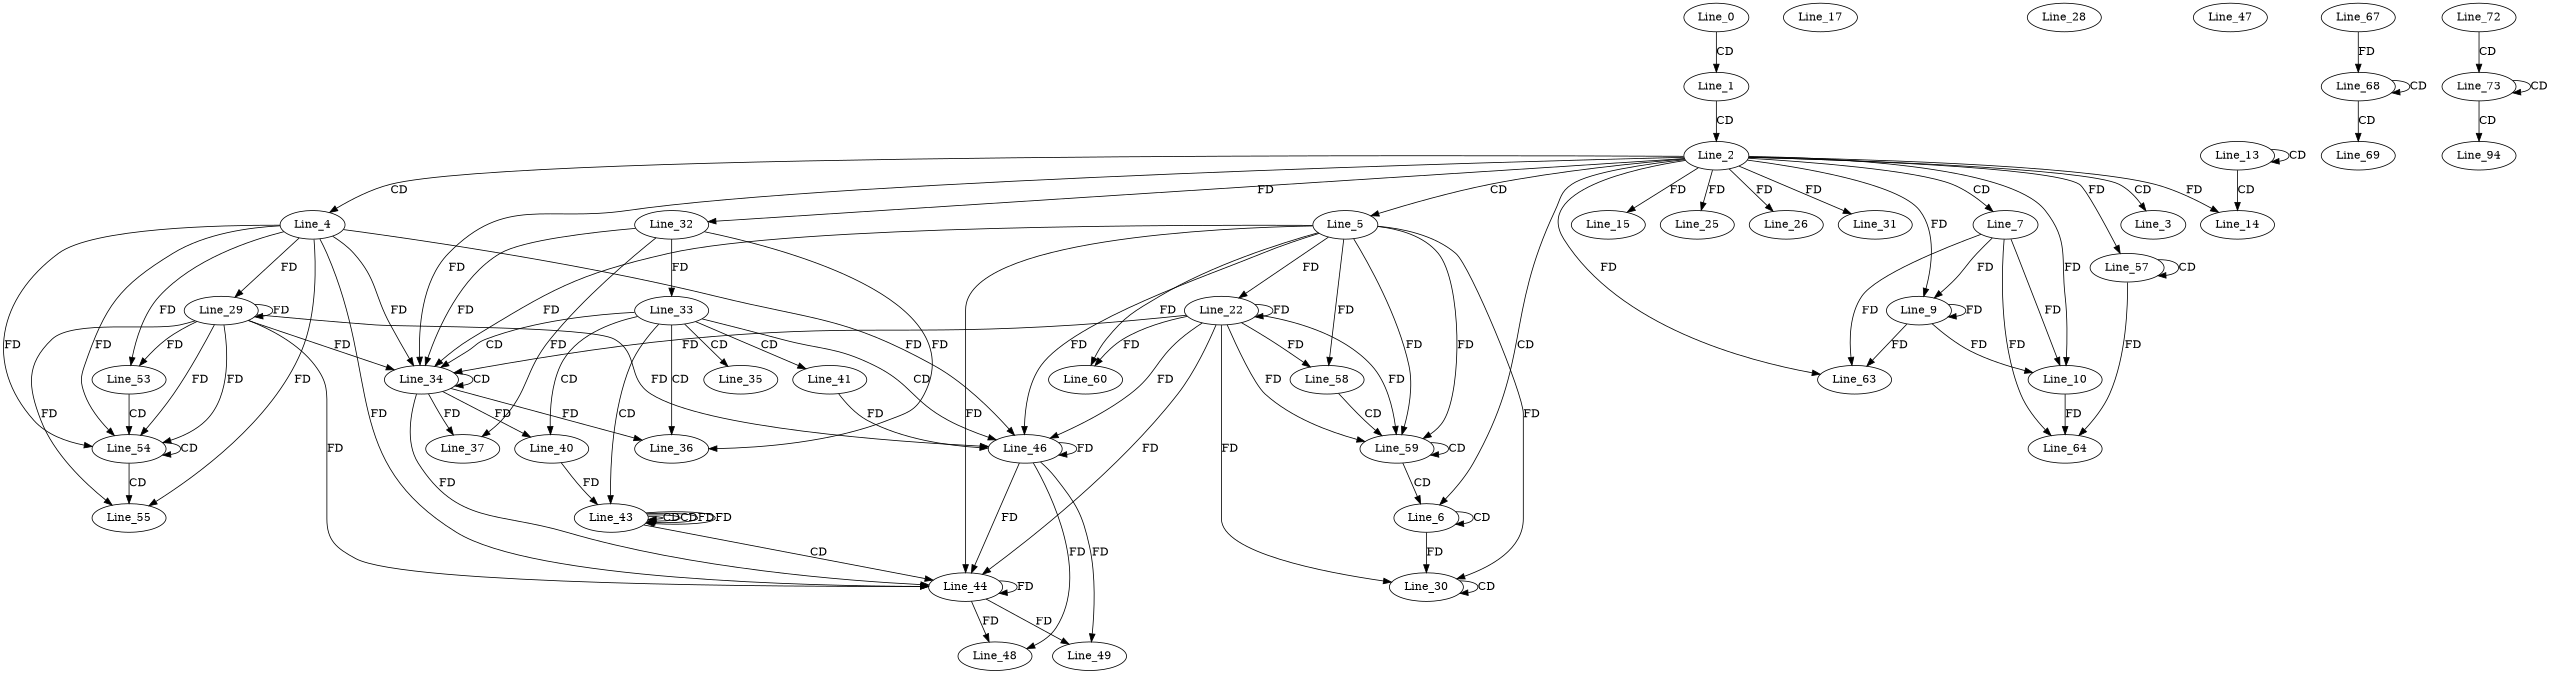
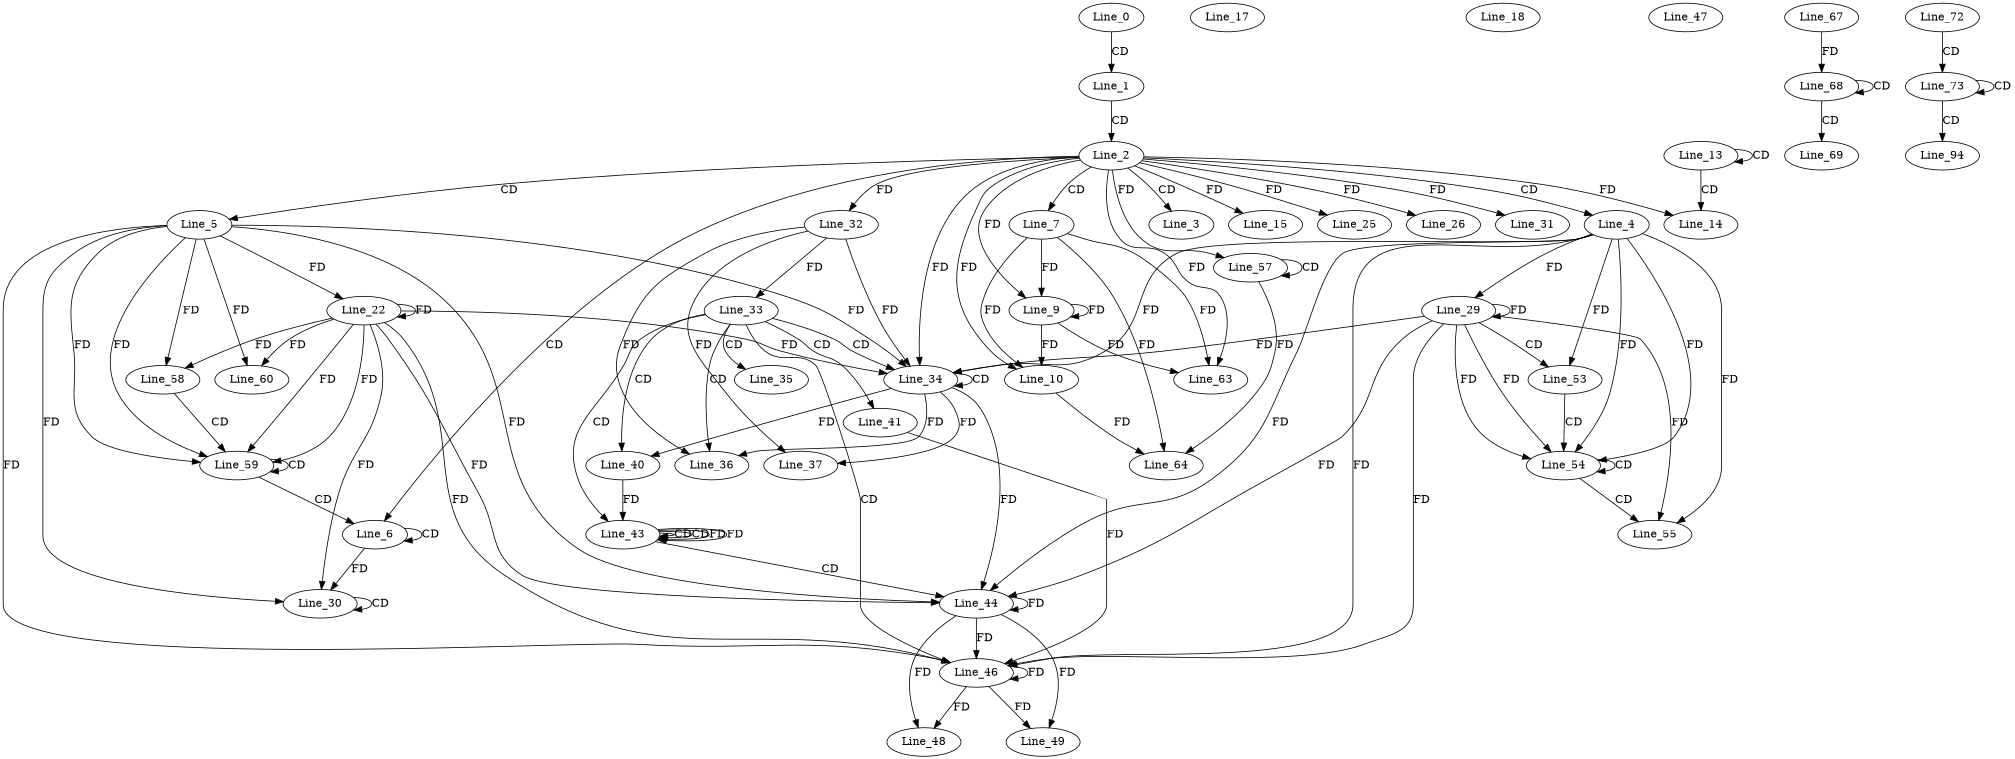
node "Line_28": label "Line_28" -> "Line_18"
edge "Line_29" -> "Line_53": label "FD" -> "CD"
edge "Line_46" -> "Line_44": reversed
